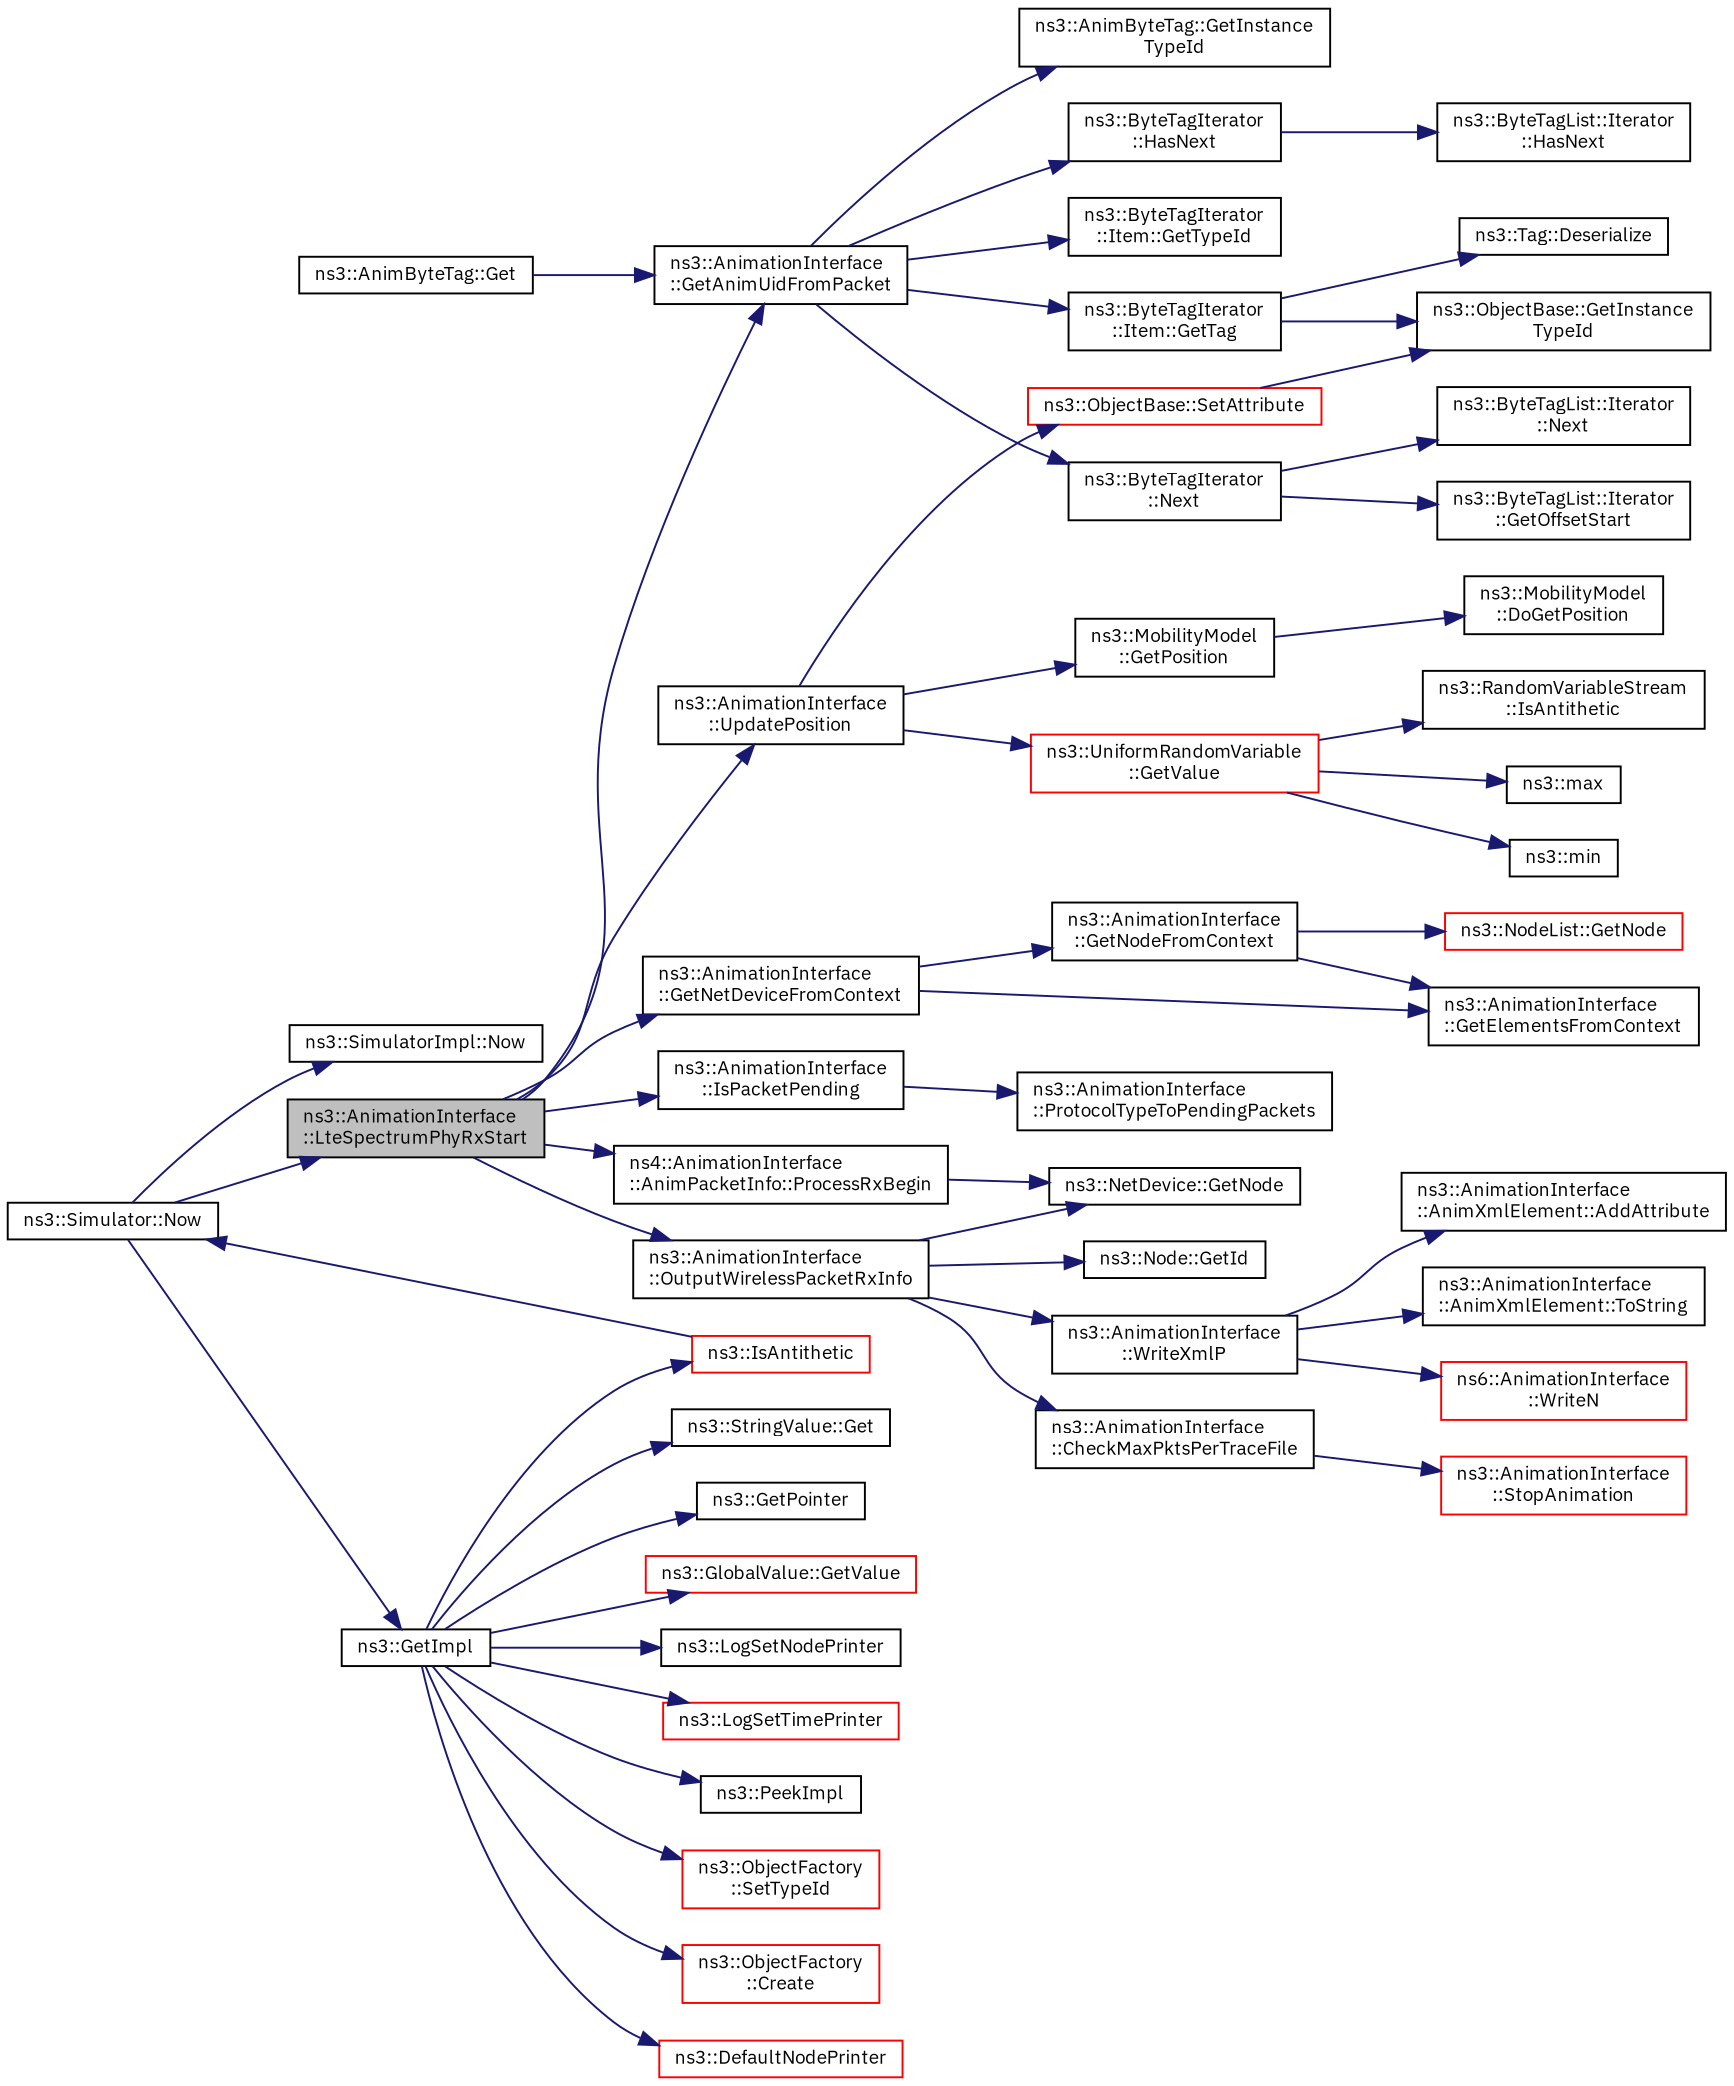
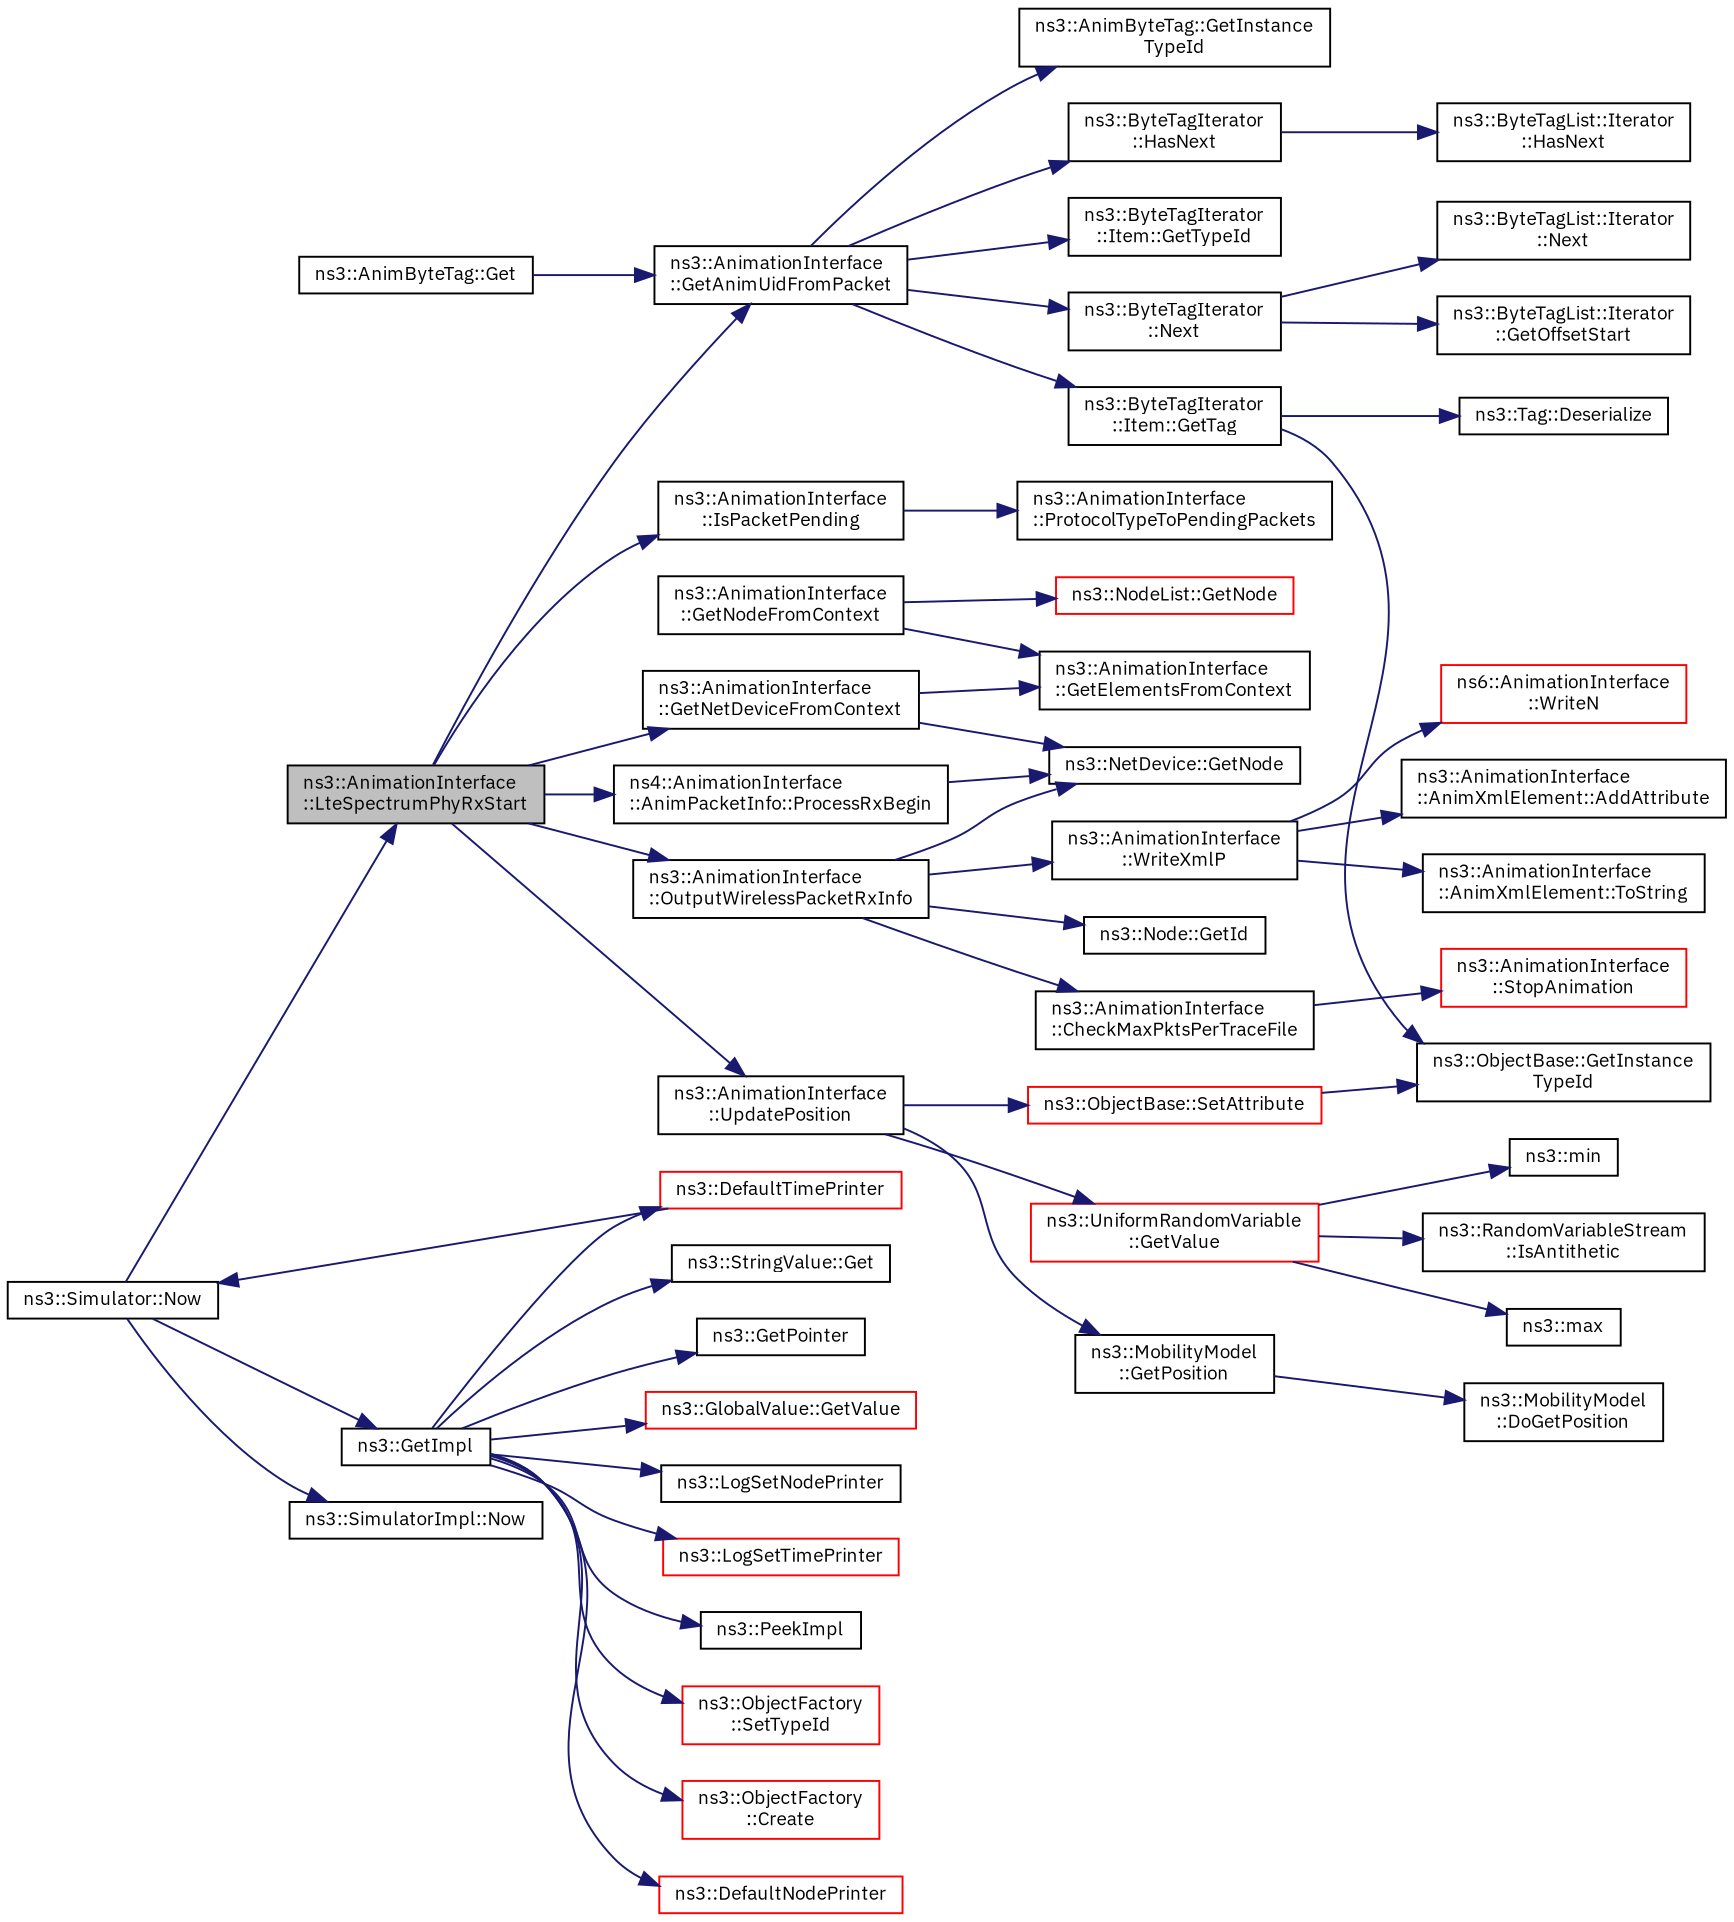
edge "ns3::AnimationInterface ::GetNetDeviceFromContext" -> "ns3::AnimationInterface ::GetNodeFromContext": now "ns3::AnimationInterface ::GetNetDeviceFromContext" -> "ns3::NetDevice::GetNode"
node "ns3::IsAntithetic": label "ns3::IsAntithetic" -> "ns3::DefaultTimePrinter"
